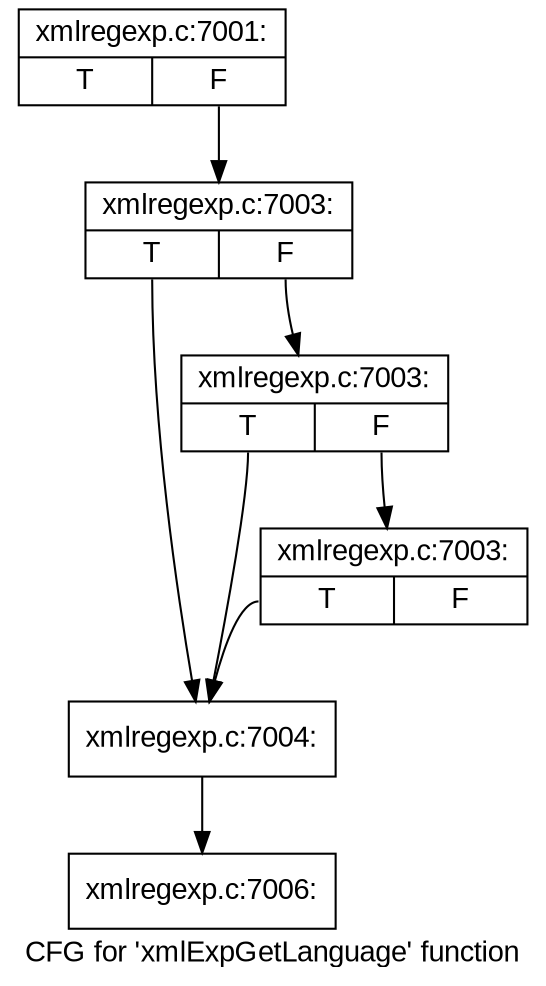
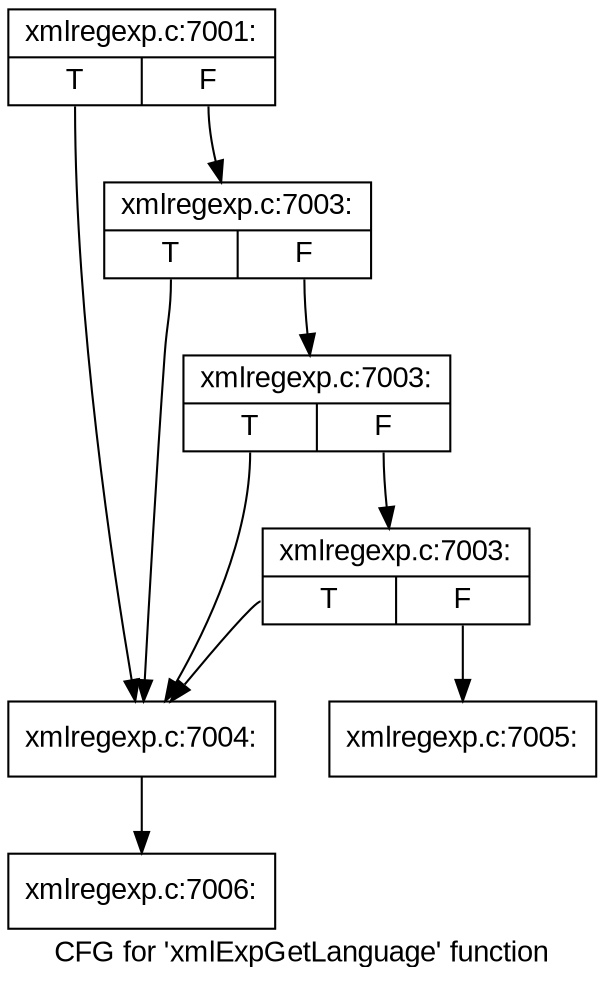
edge "xmlregexp.c:7001:" -> "xmlregexp.c:7004:": added
node "xmlregexp.c:7005:": added
